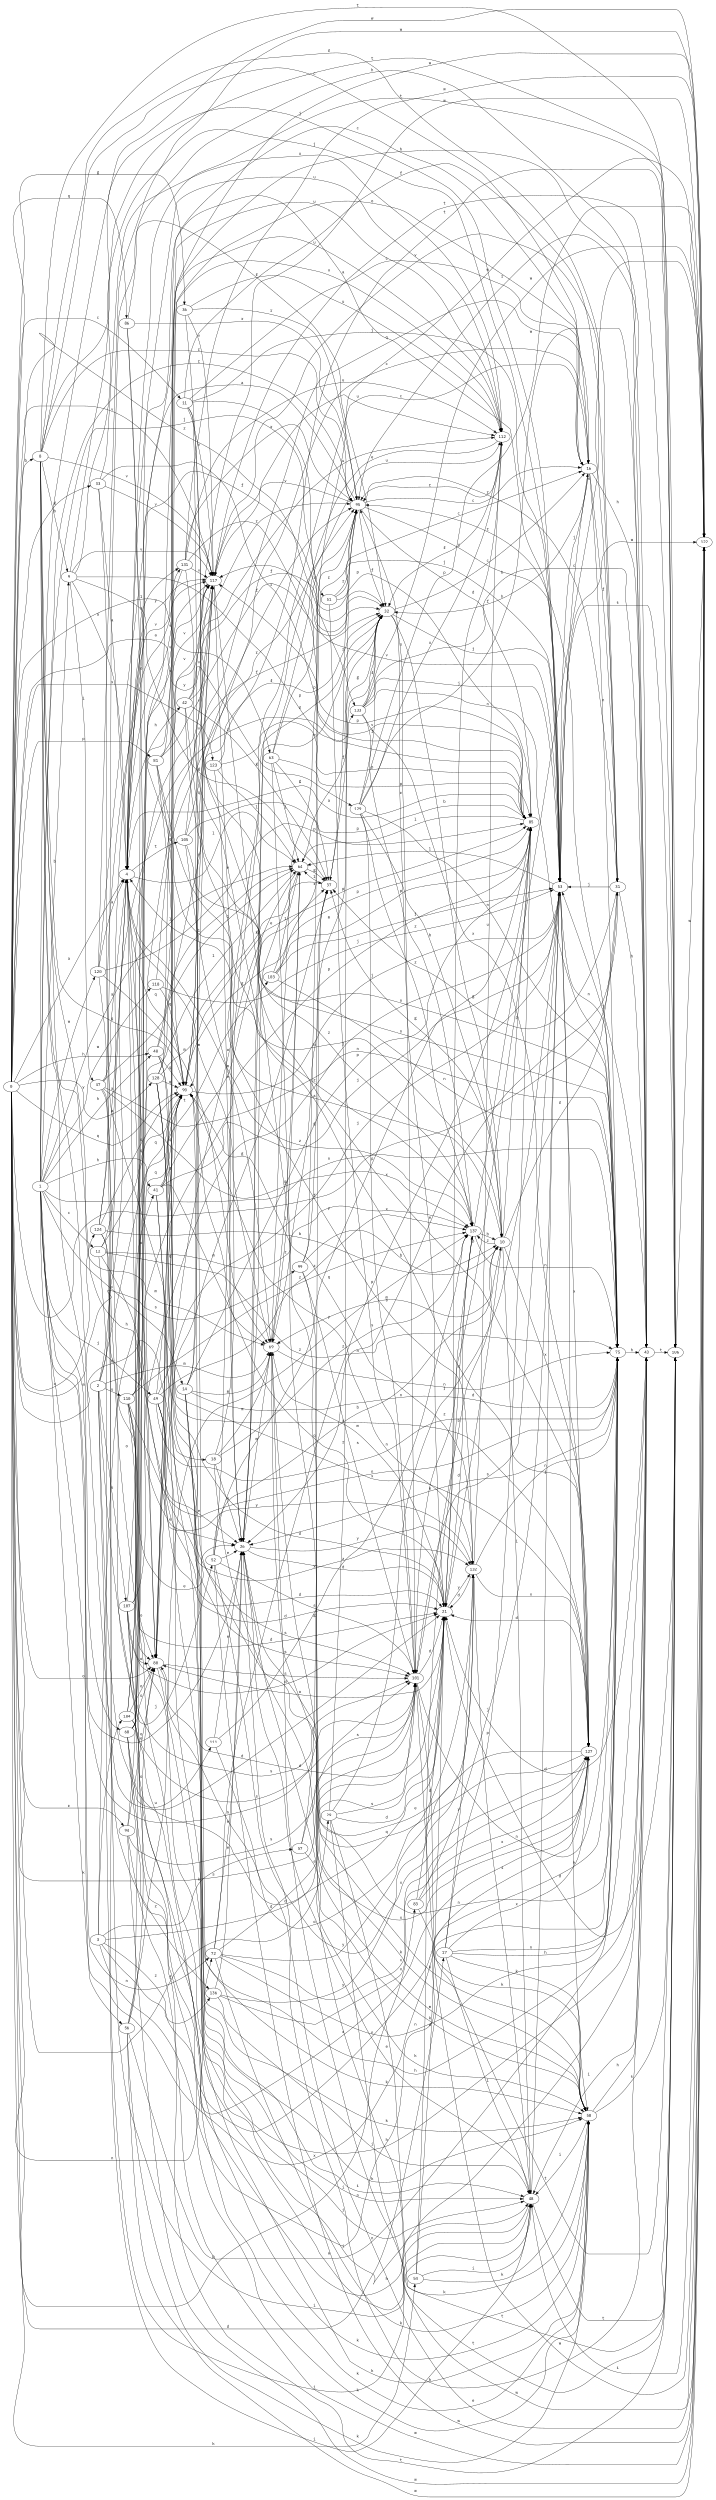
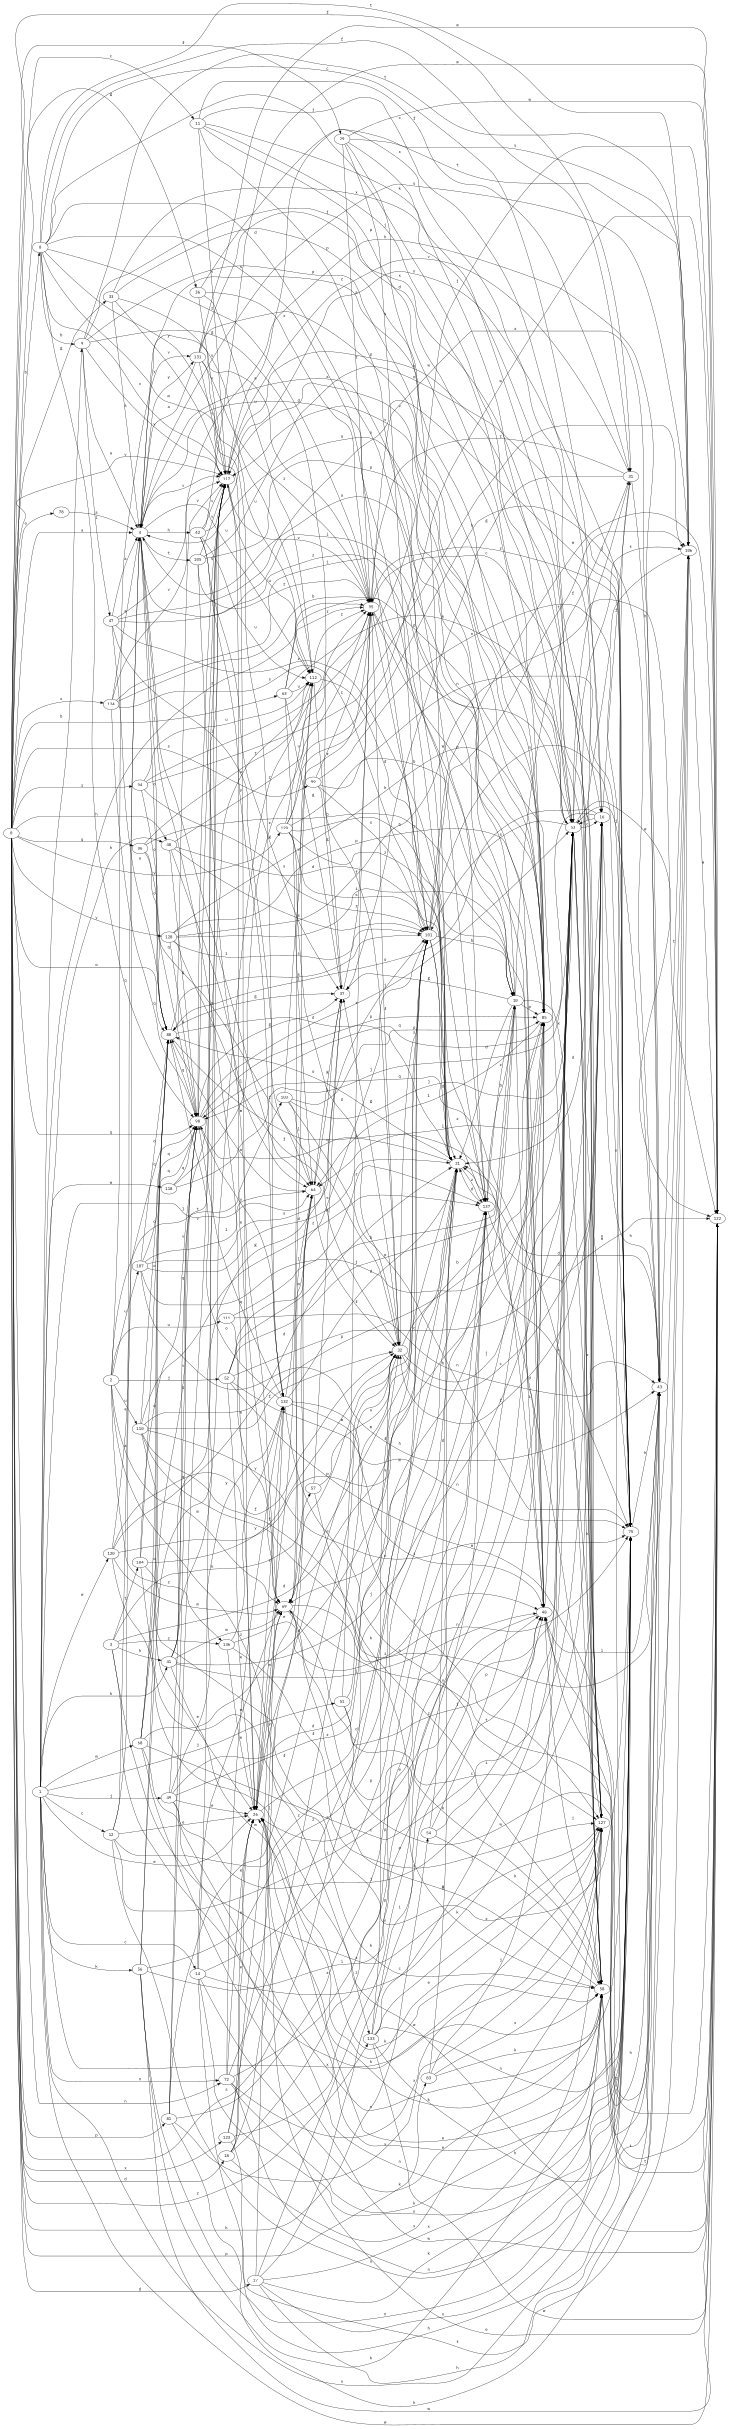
node "78": added
edge "21" -> "132": removed, label "y"
edge "14" -> "48": now "56" -> "48"
